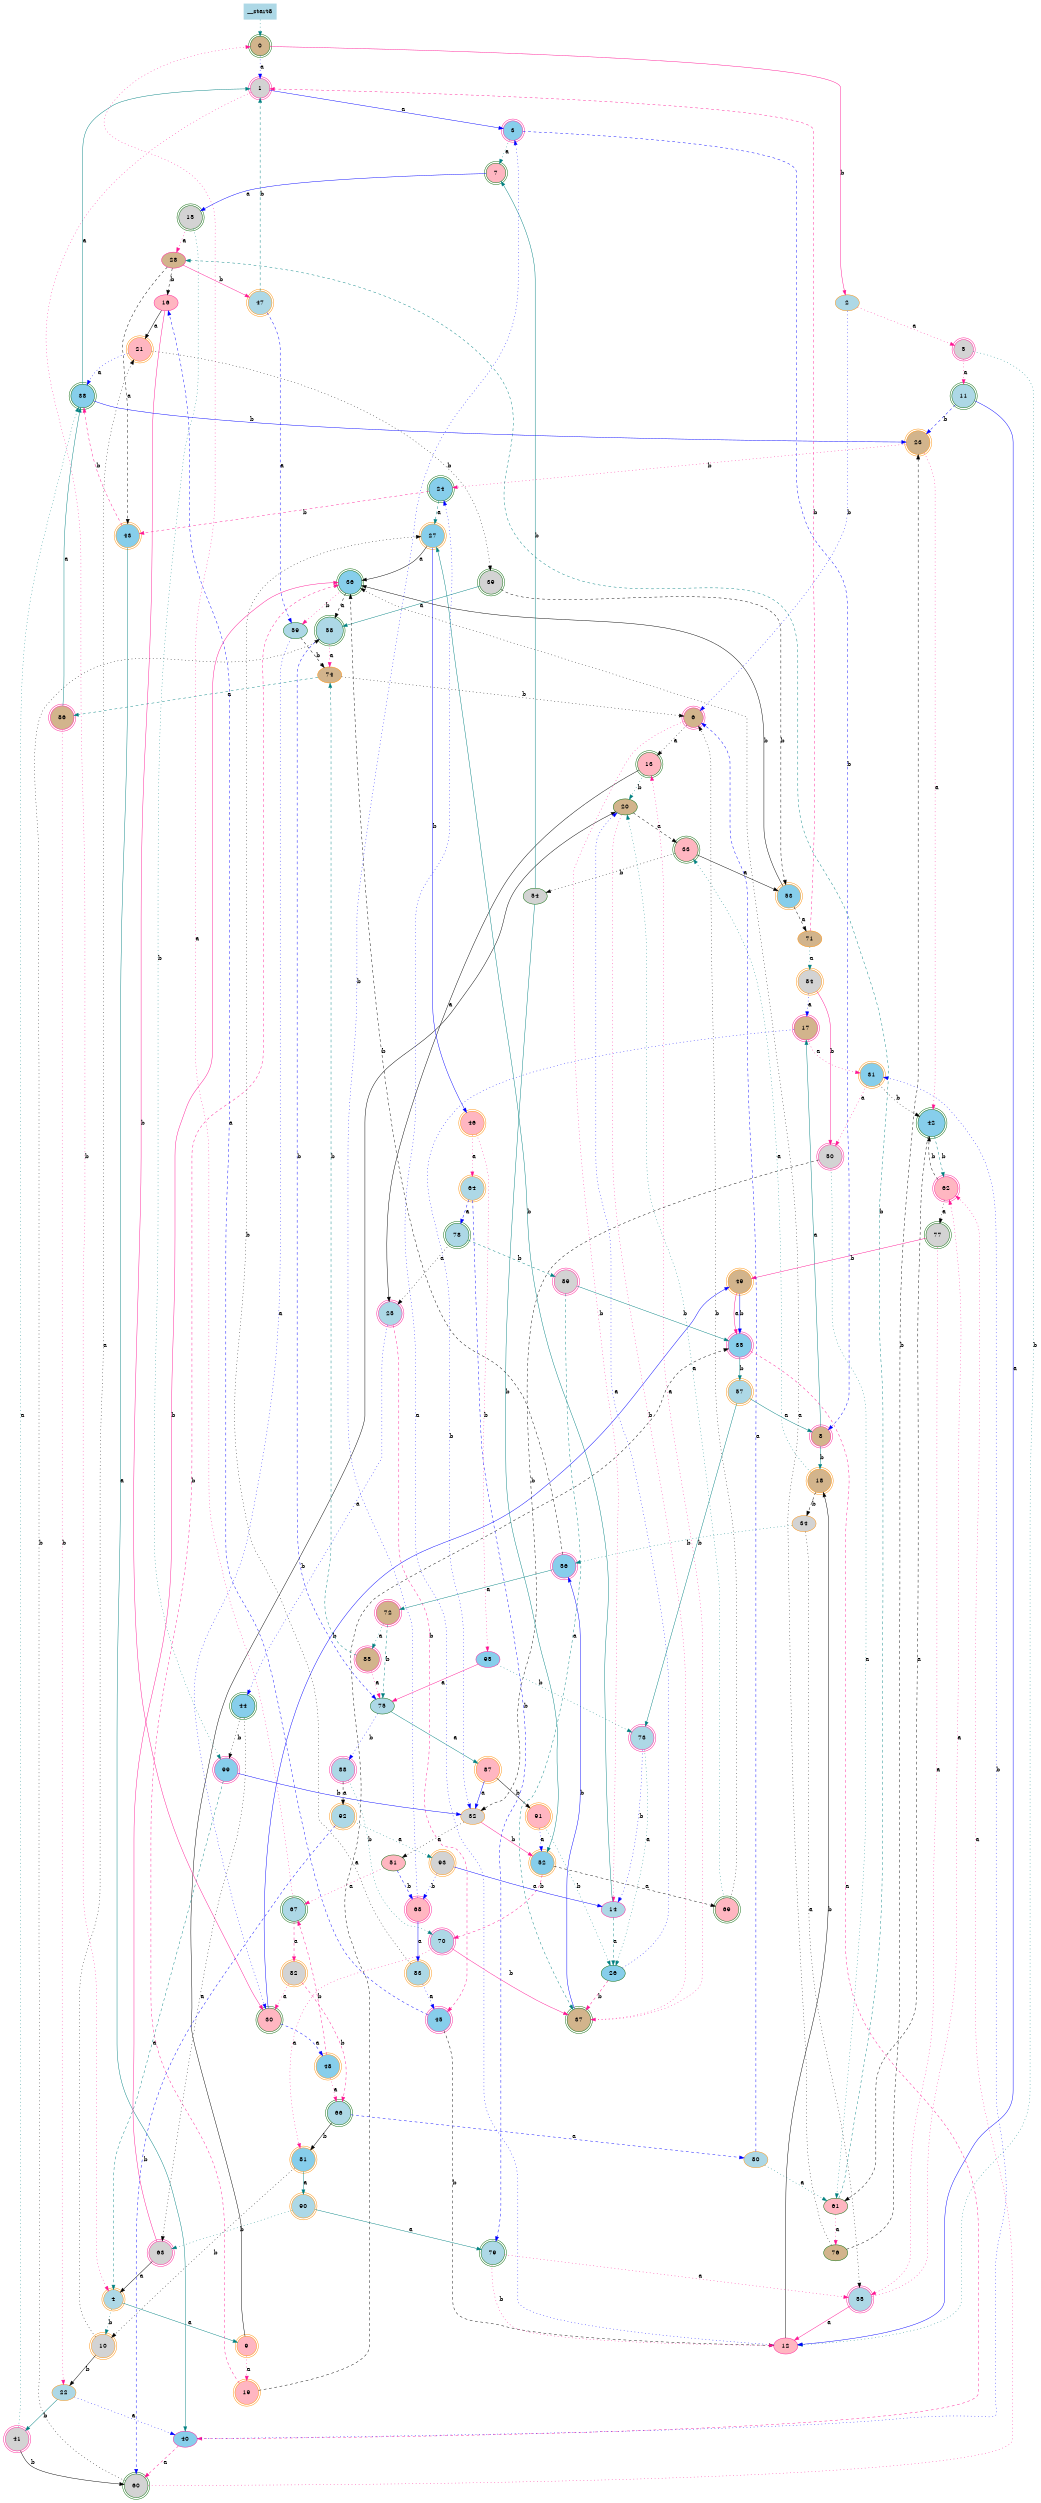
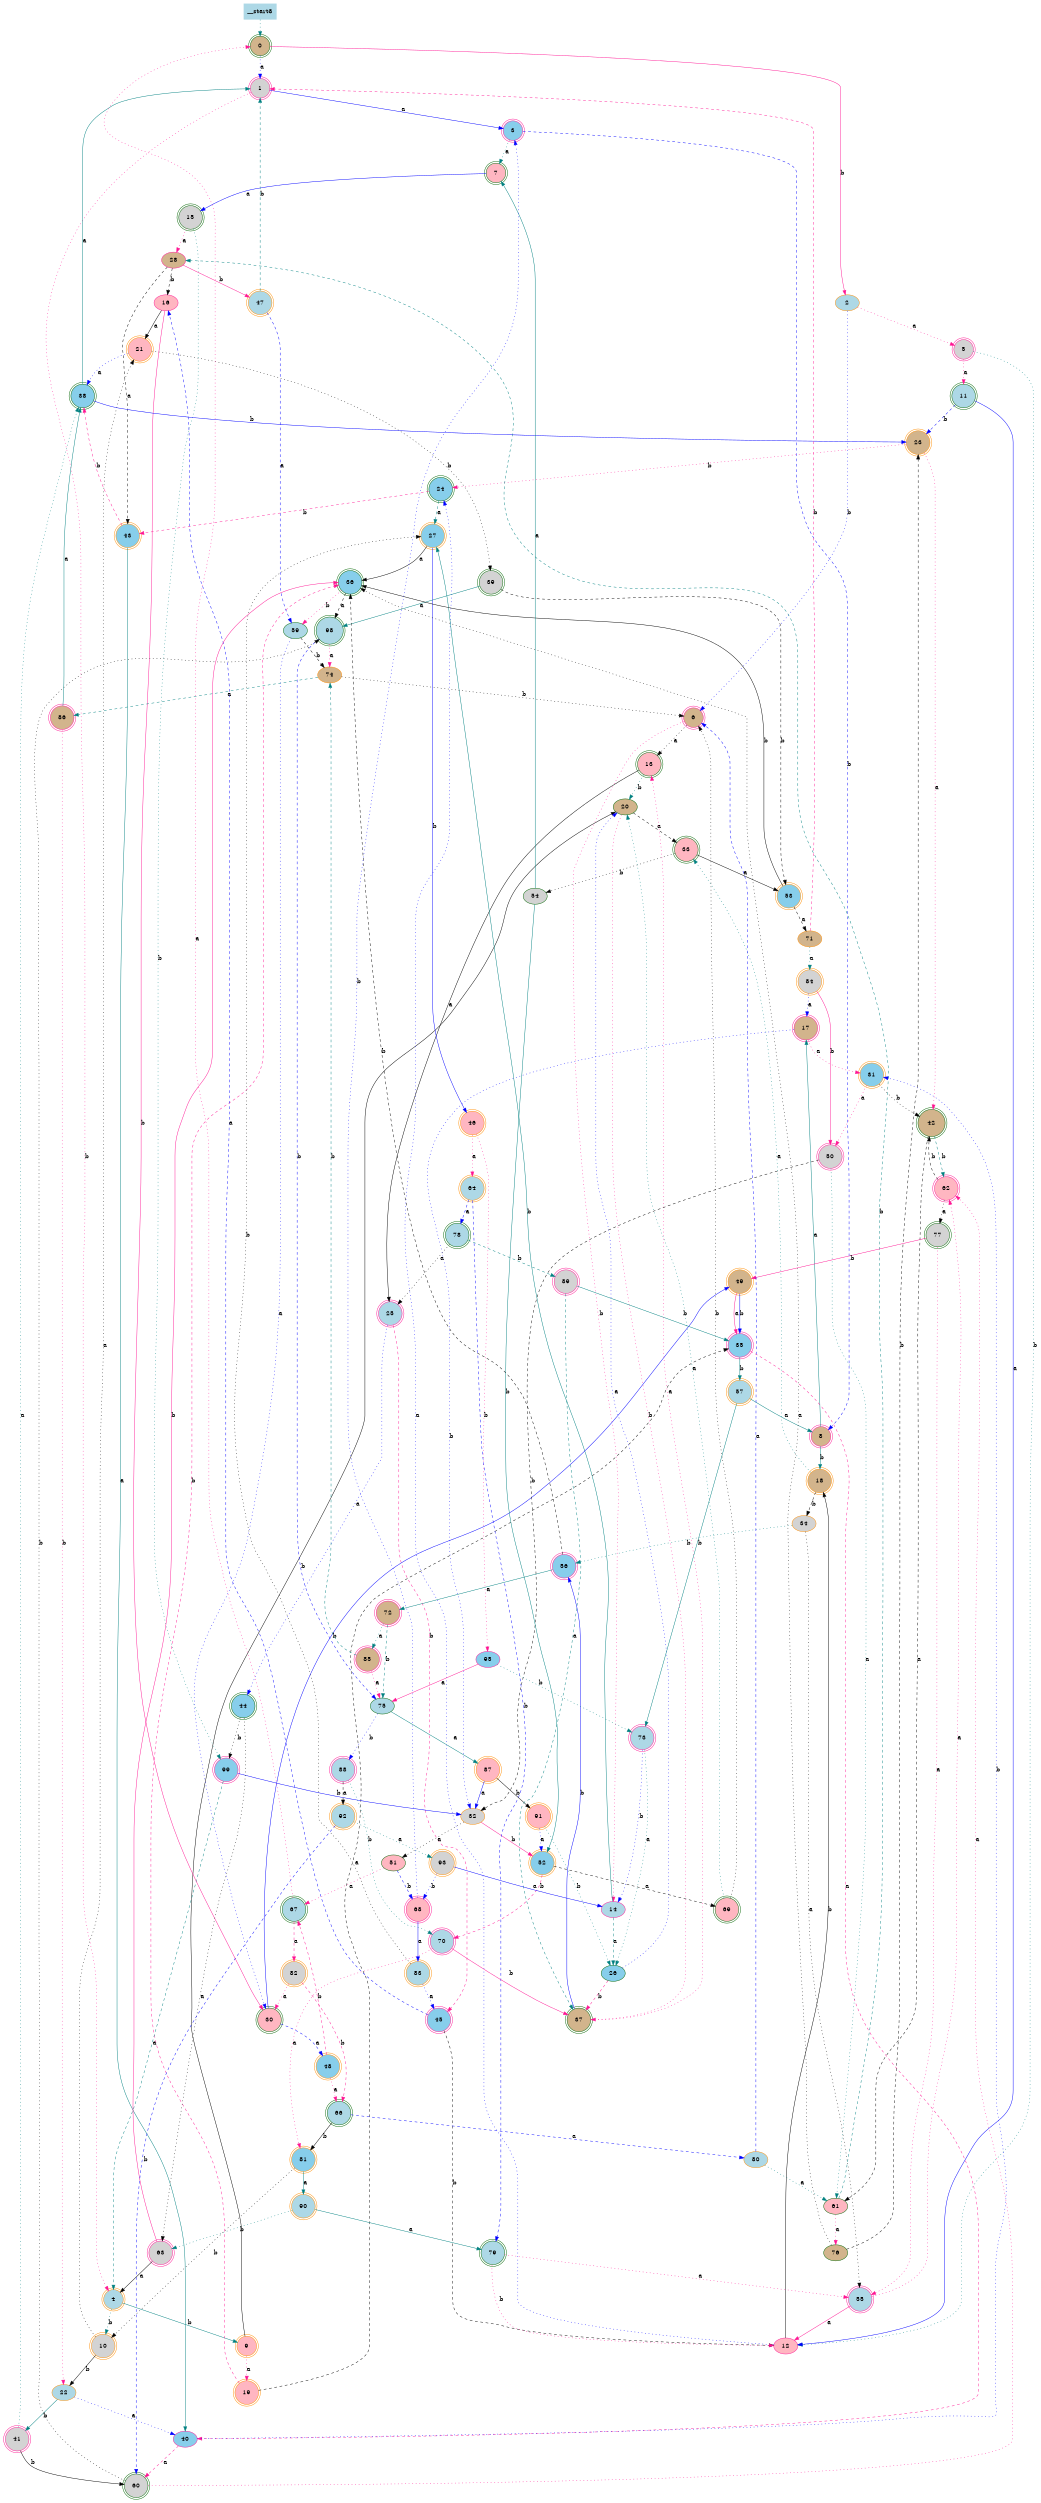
edge "54" -> "7": label "b" -> "a"
node "58": label "58" -> "98"
node "42": fillcolor skyblue -> tan
edge "4" -> "9": label "a" -> "b"
